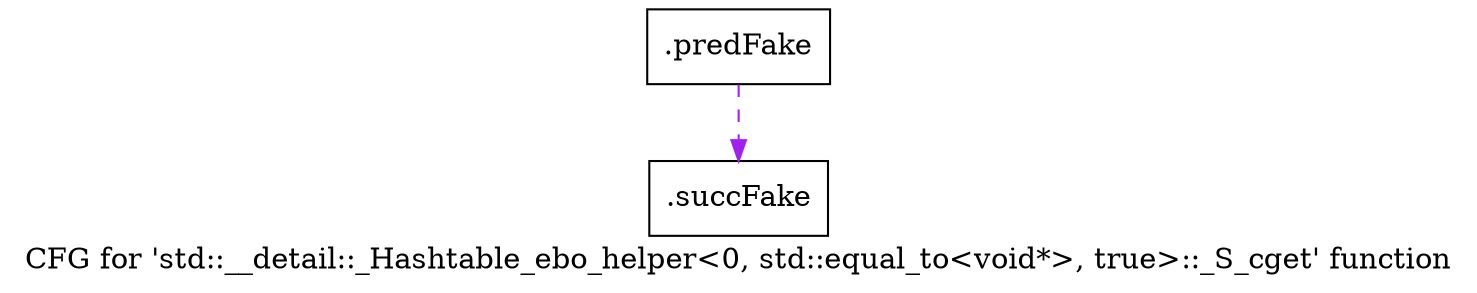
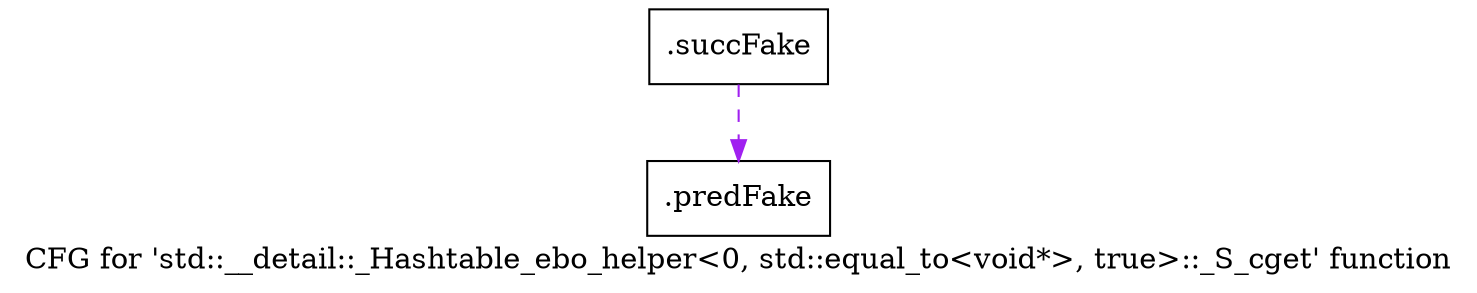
edge ".predFake" -> ".succFake": reversed
